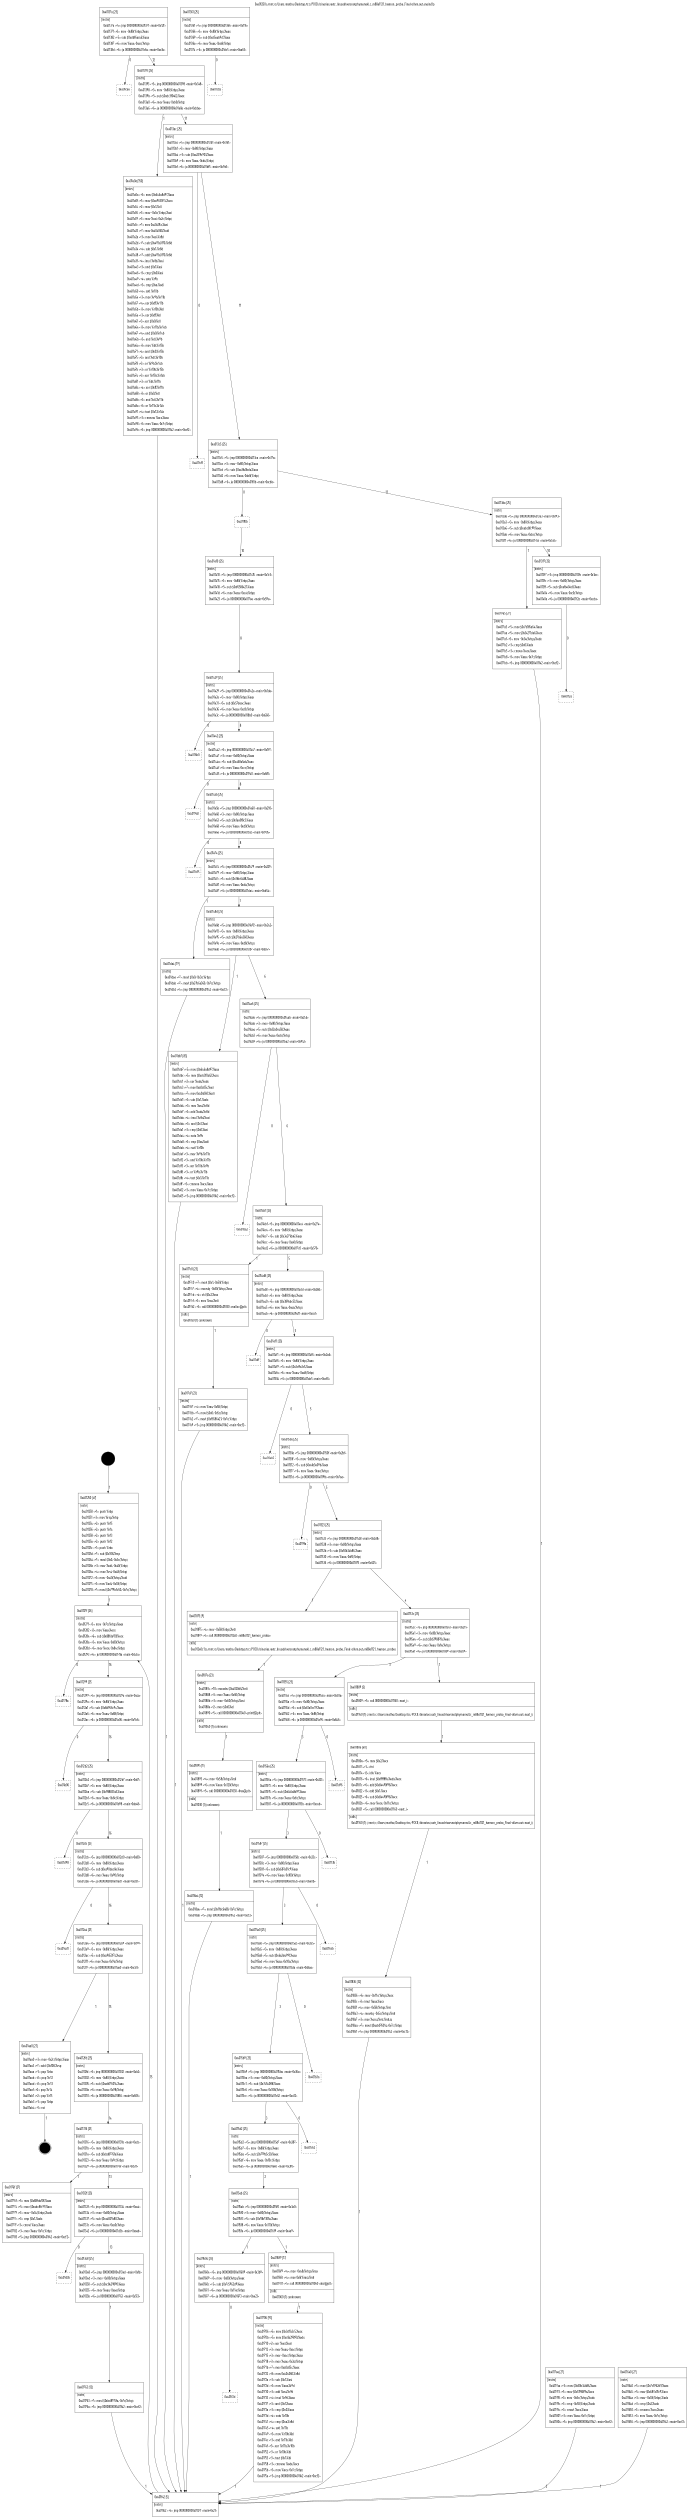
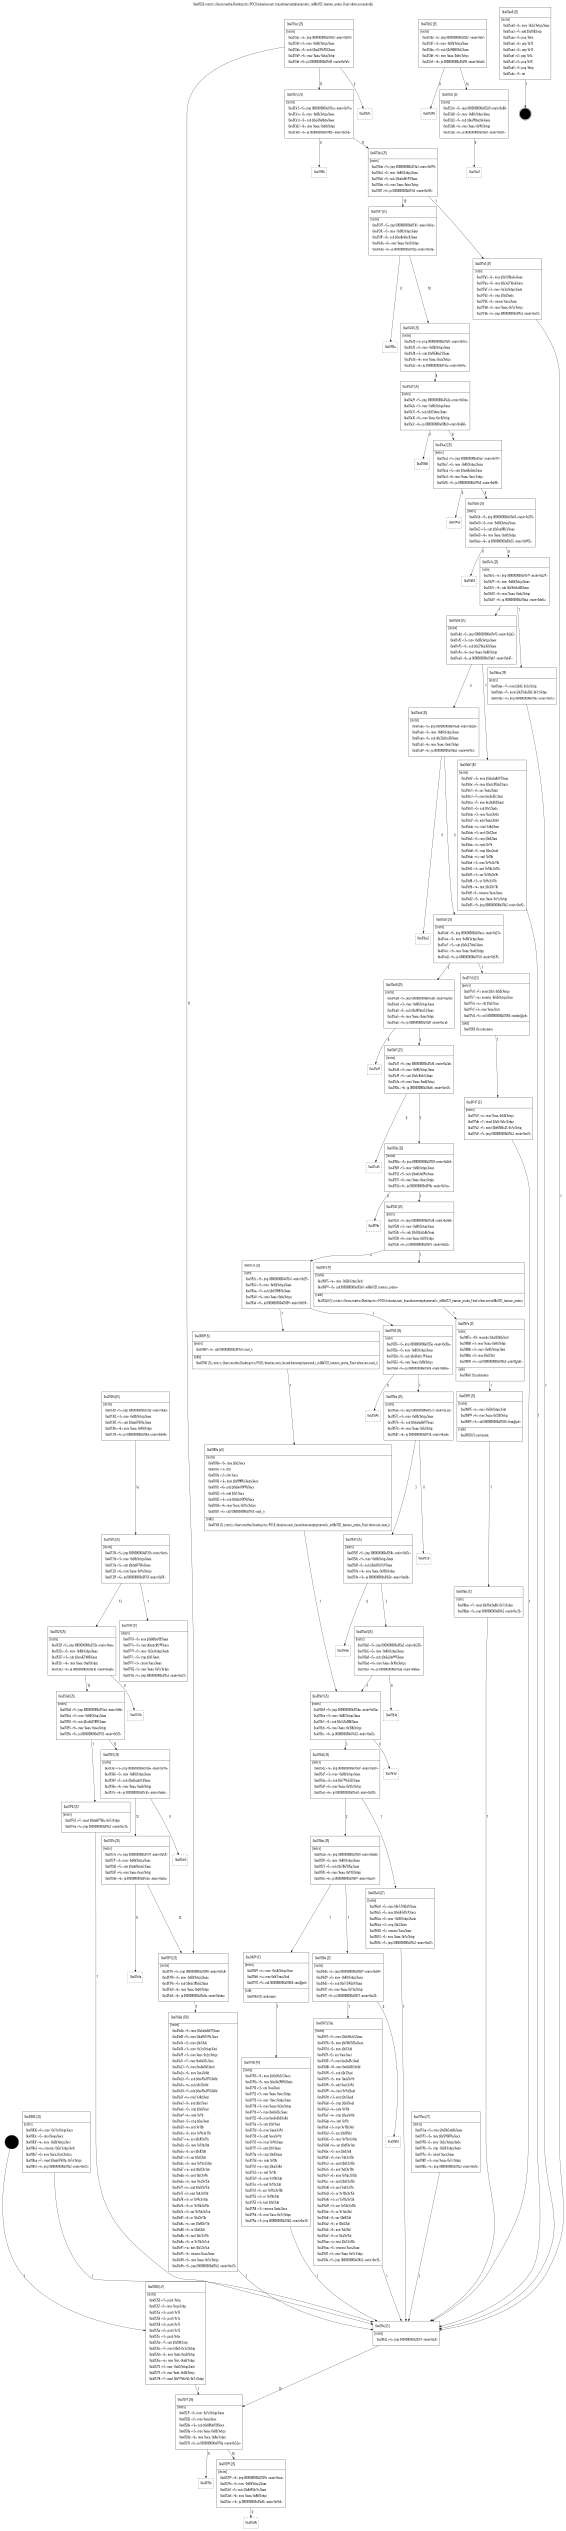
edge "0x401393 [25]" -> "0x4013ac [25]": reversed
edge "0x401f0b" -> "0x401410 [25]": now "0x4013f7 [25]" -> "0x401410 [25]"
edge "0x401299 [25]" -> "0x4012b2 [25]": removed, label "16"
edge "0x401348 [25]" -> "0x401361 [25]": added, label "12"
edge "0x401361 [25]" -> "0x40137a [25]": added, label "12"
edge "0x4015d2 [25]" -> "0x401640 [27]": added, label "1"
edge "0x40180e [40]" -> "0x401836 [32]": now "0x40180e [40]" -> "0x4015b9 [25]"
node "0x4012e4 [25]": removed
node "0x401673 [134]": added
